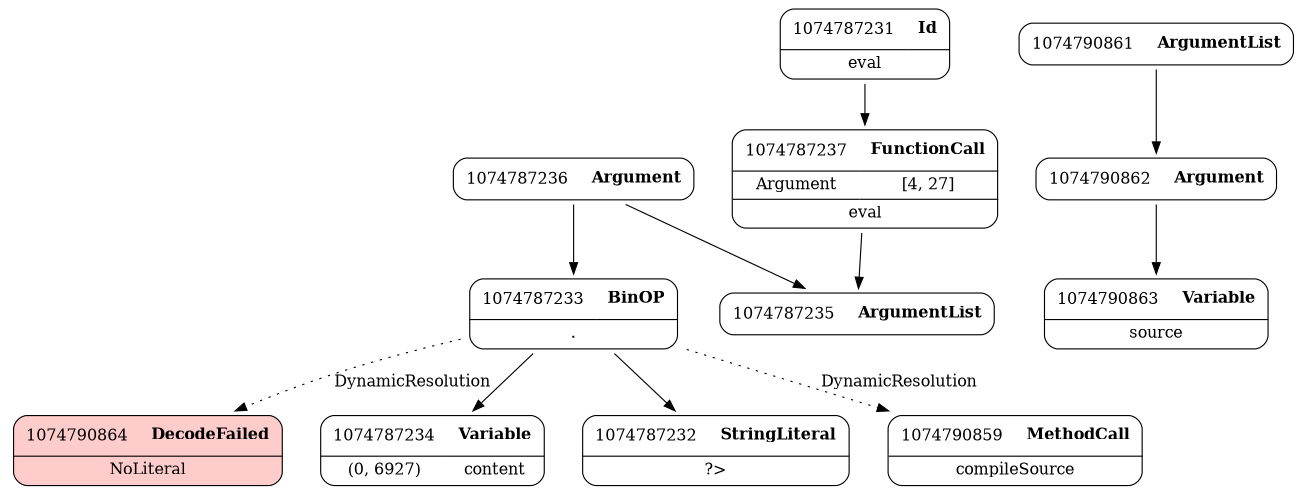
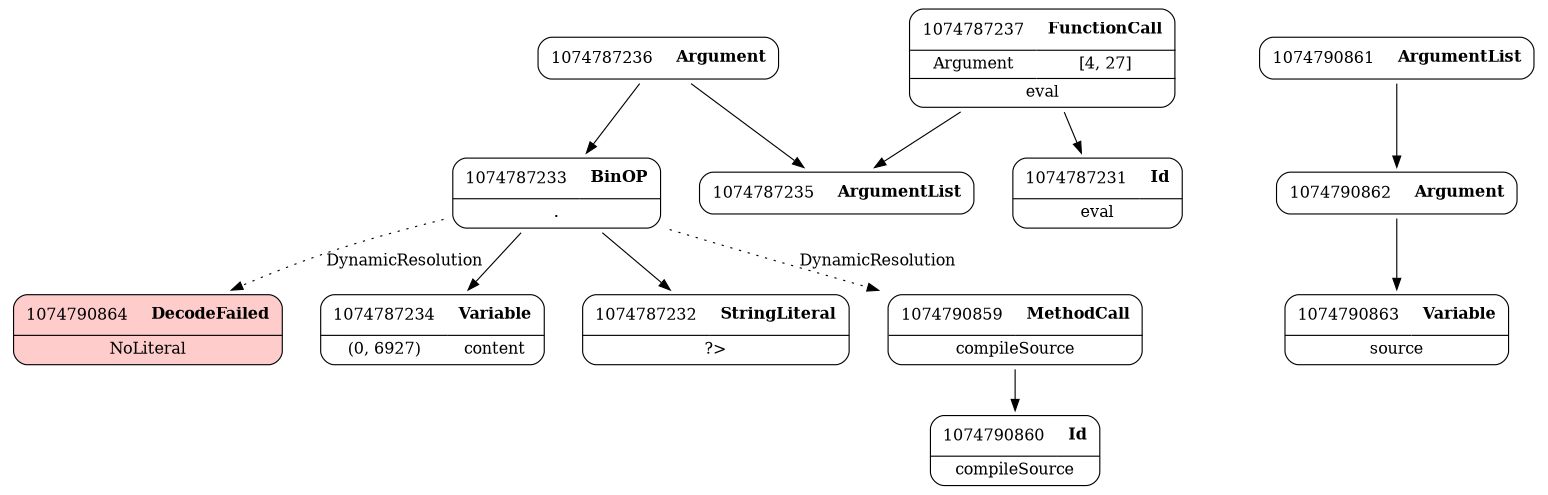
edge "1074787231" -> "1074787237": reversed
node "1074790860": added
